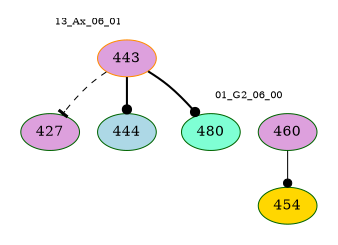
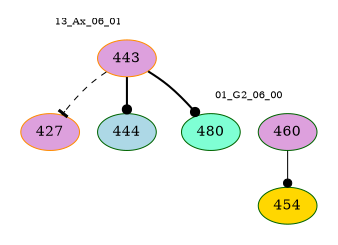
node "427": color darkgreen -> darkorange
